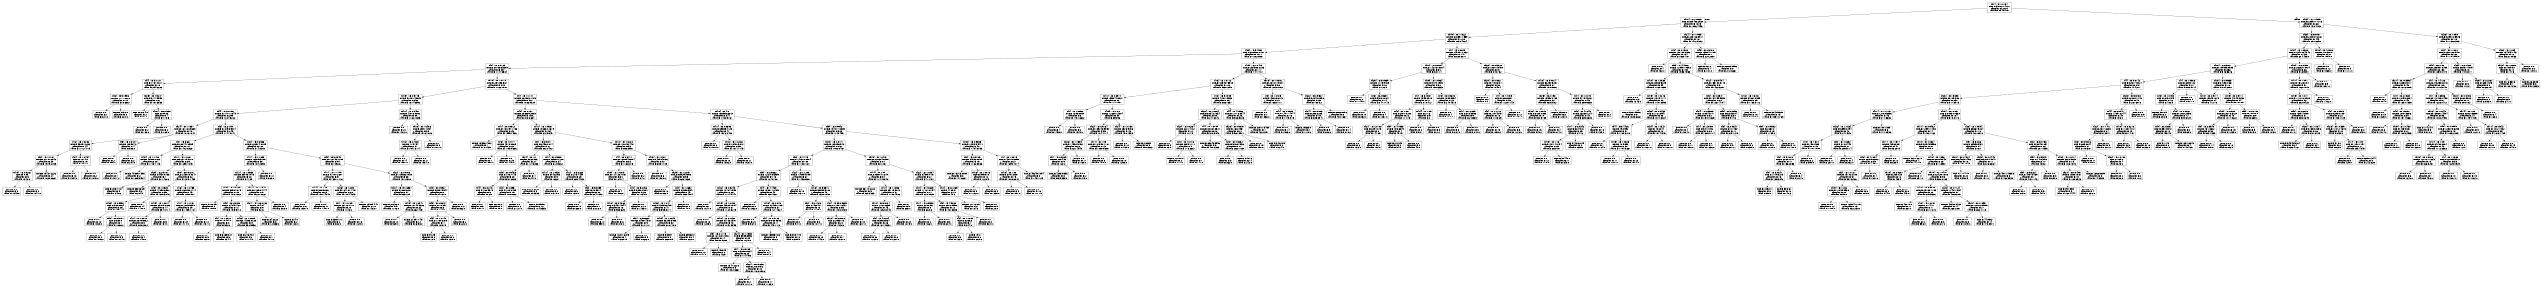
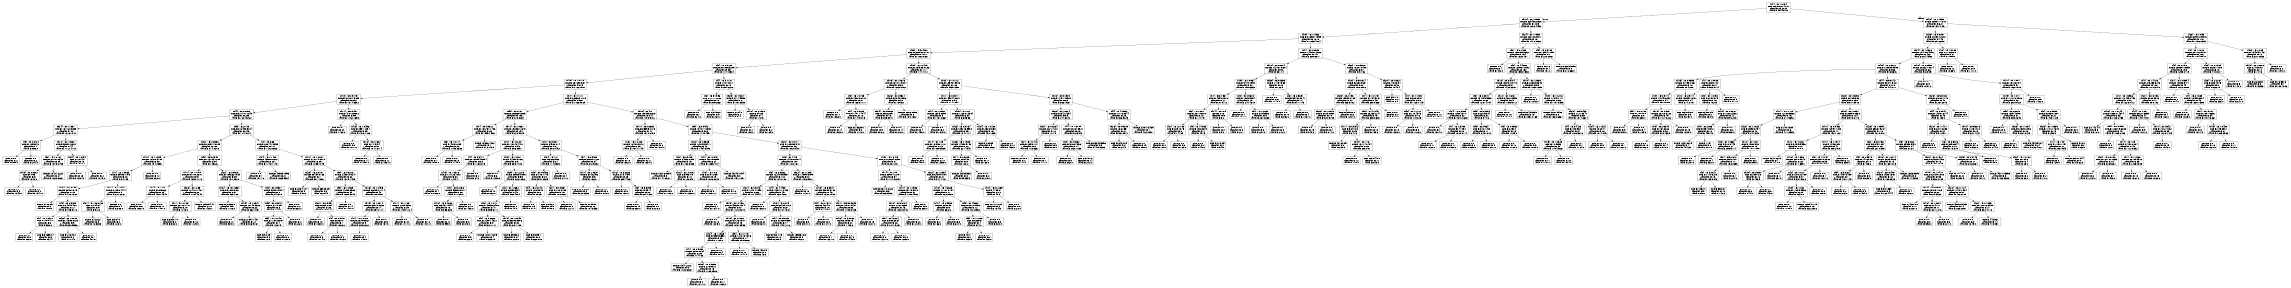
node "mse = 30752.0 samples = 3 value = 257.0": added
node "mse = 0.0 samples = 20 value = 1671.0": removed
node "mse = 0.0 samples = 6 value = 1308.0": label "mse = 0.0 samples = 6 value = 1308.0" -> "mse = 0.0 value = 6 value = 1308.0"
